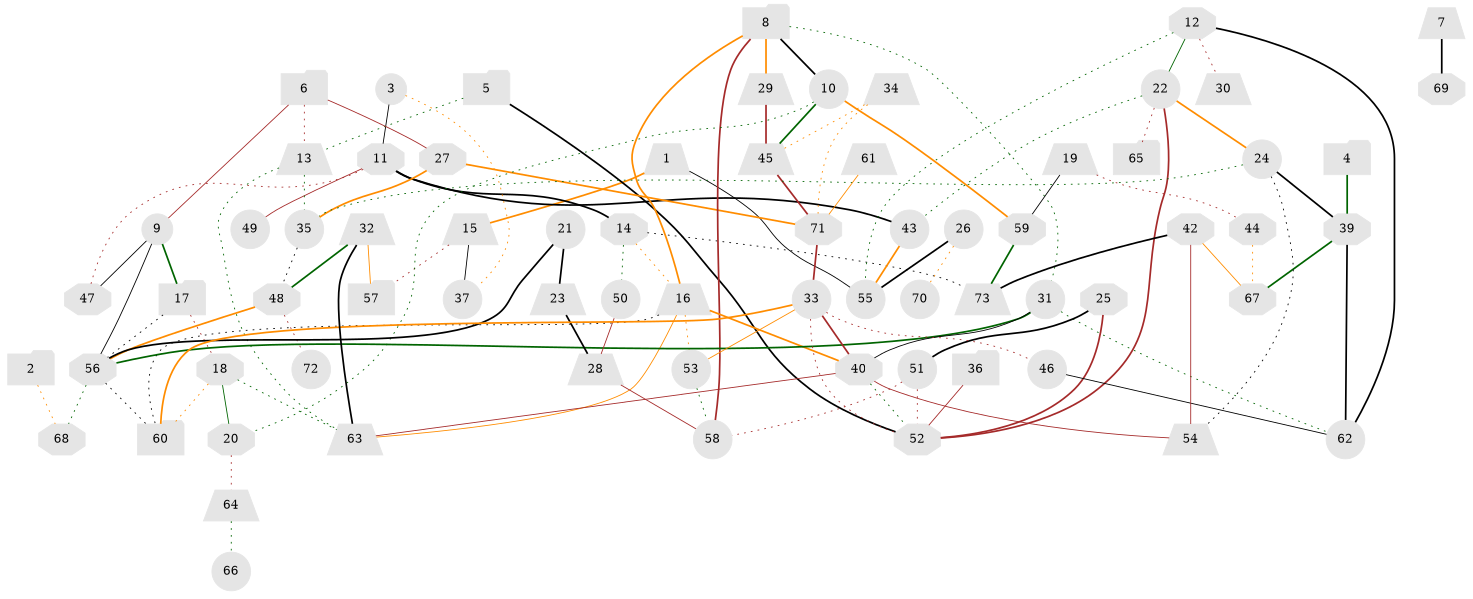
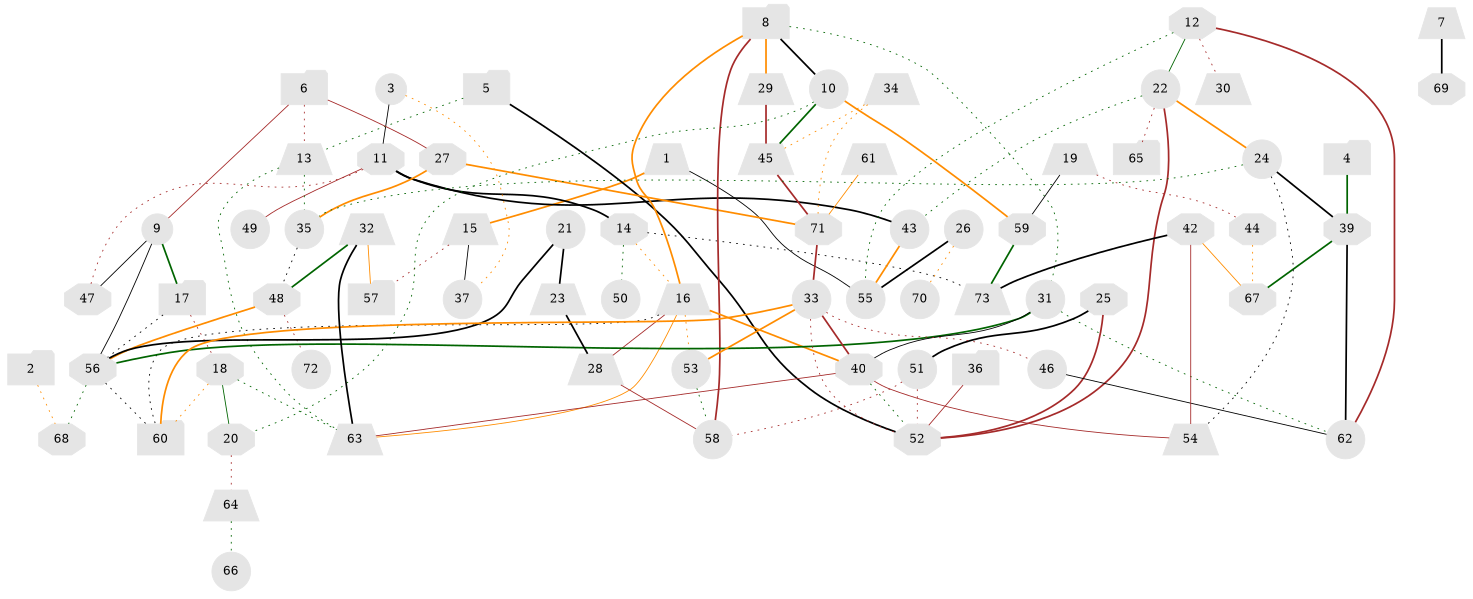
edge "12" -- "62": color black -> brown
edge "33" -- "53": style solid -> bold
edge "50" -- "28": now "16" -- "28"
